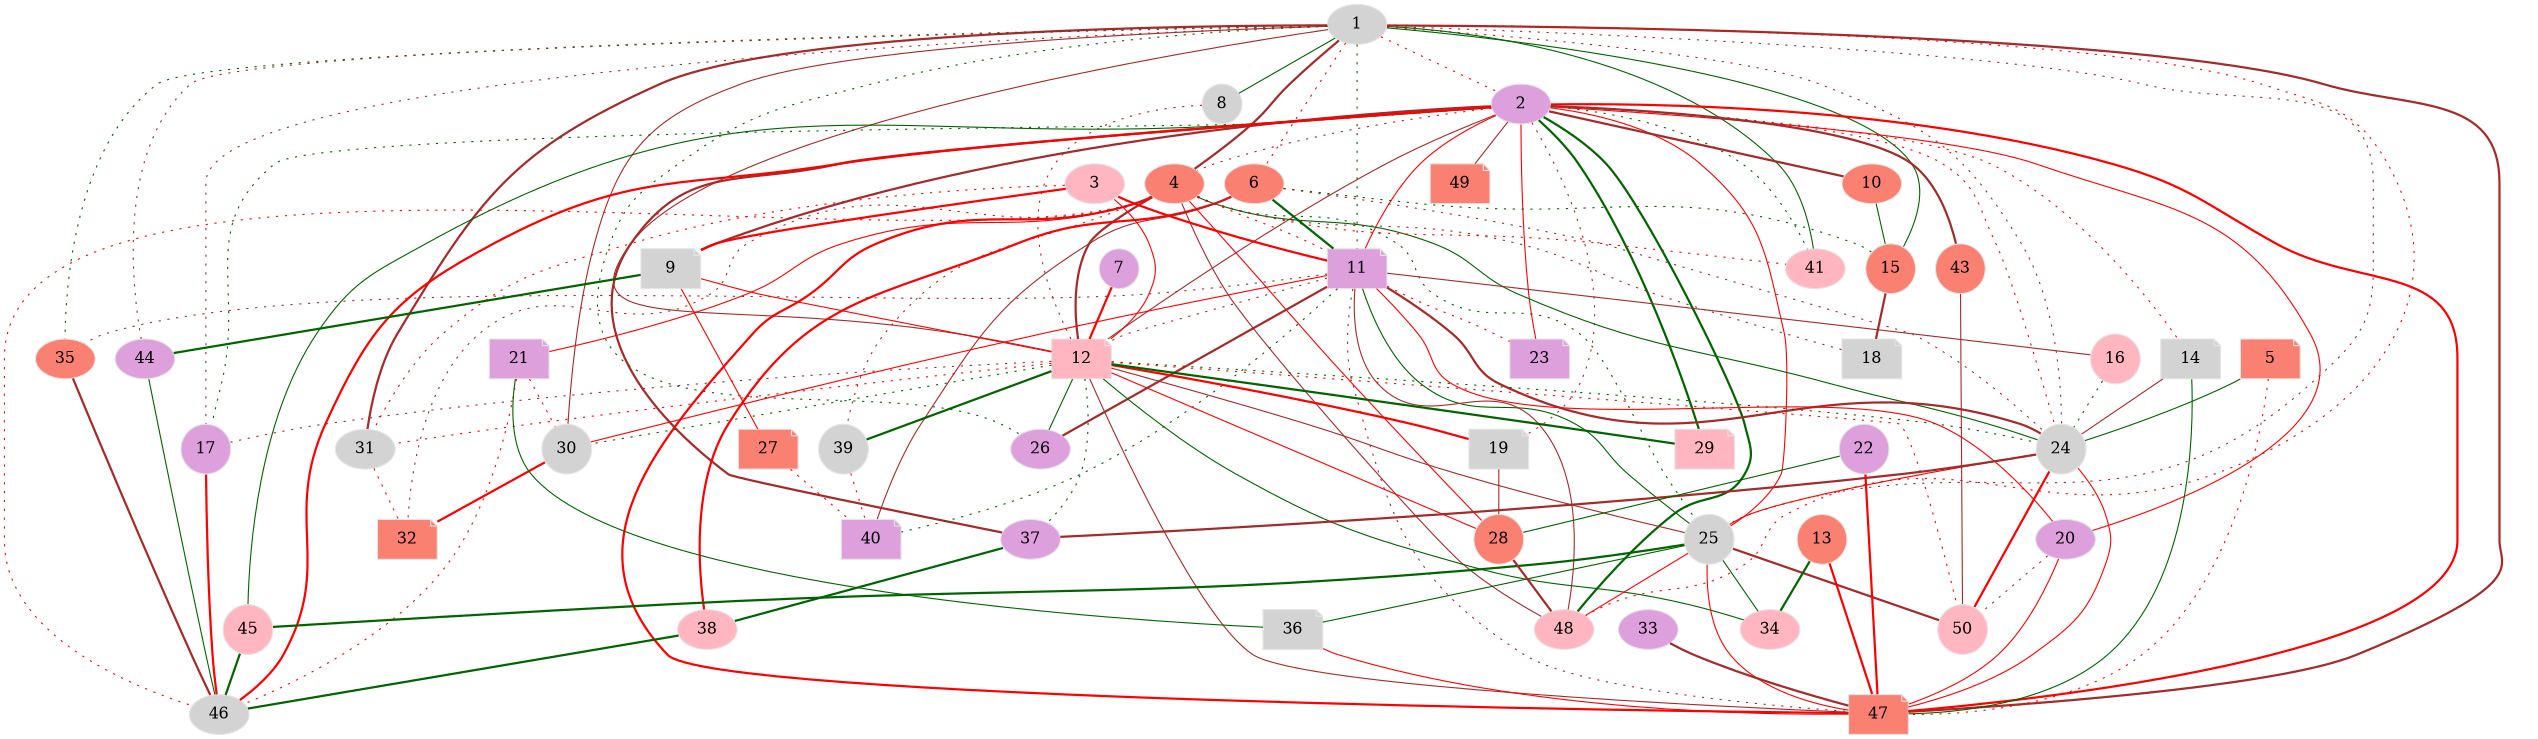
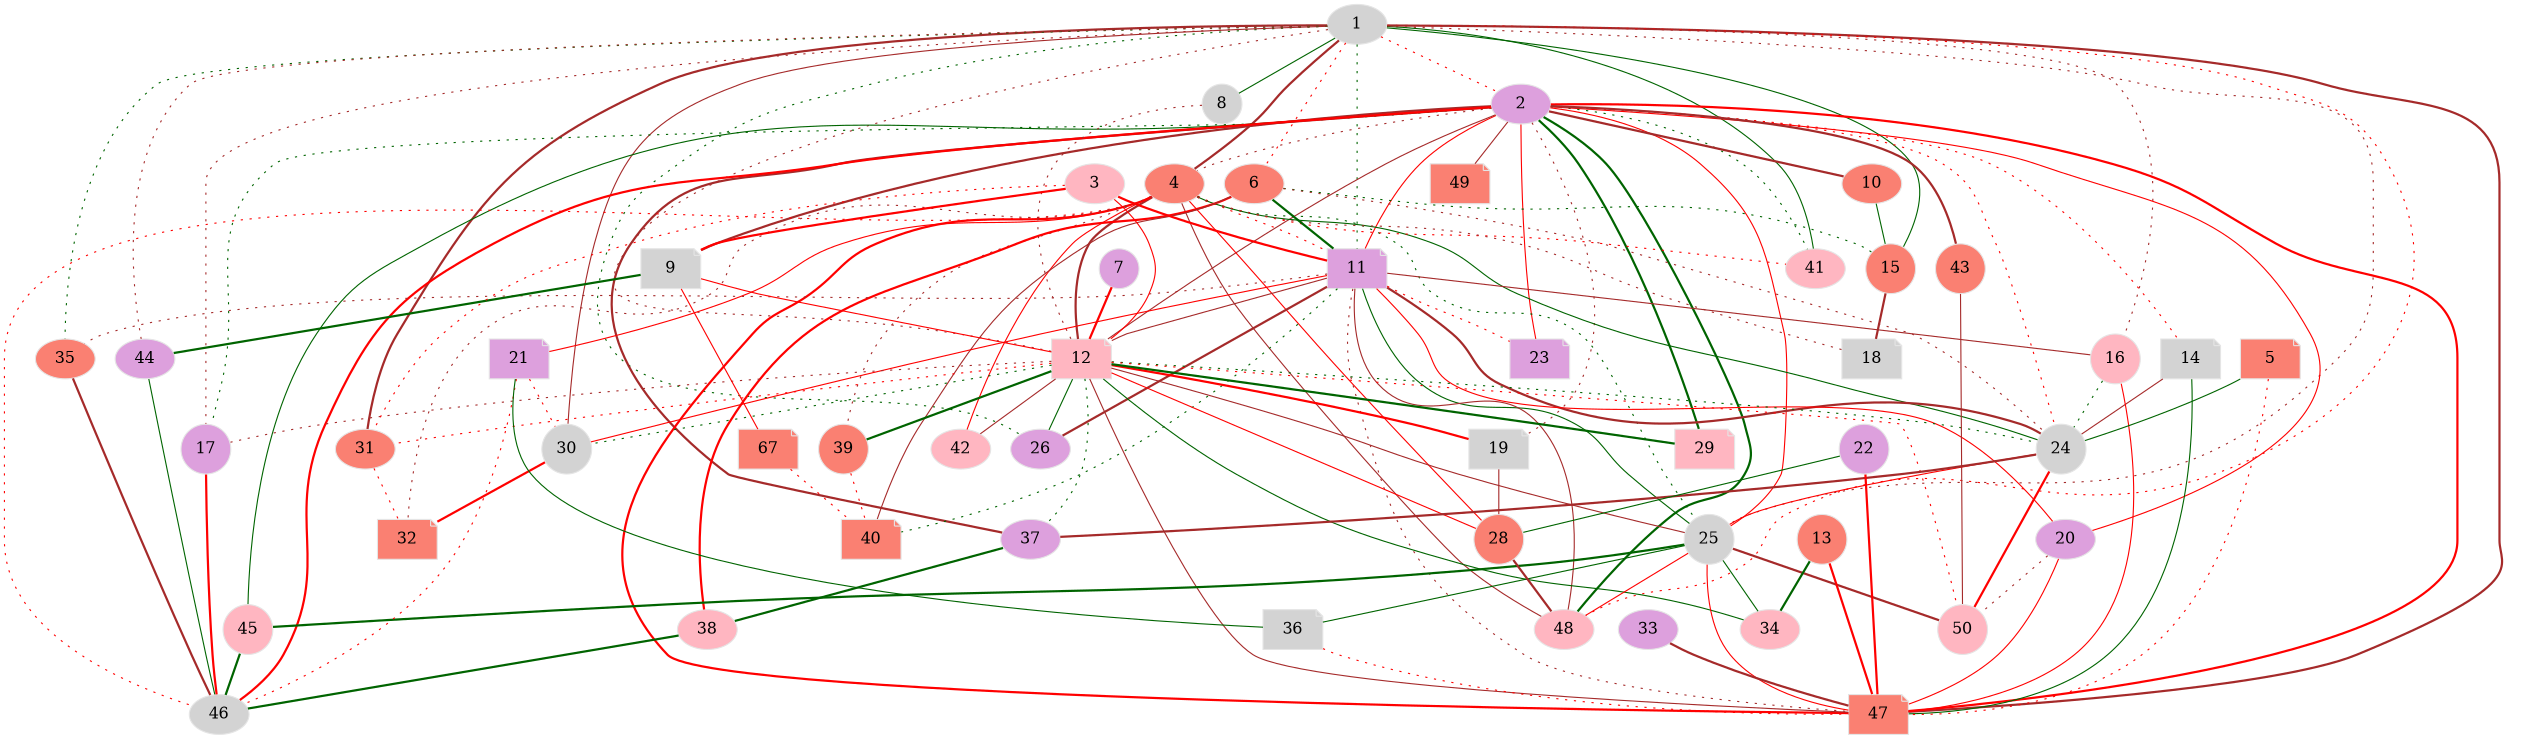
edge "1" -- "24": now "1" -- "16"
edge "1" -- "12": style solid -> dotted
edge "11" -- "12": style dotted -> solid
node "31": fillcolor lightgrey -> salmon
node "27": label "27" -> "67"
node "39": fillcolor lightgrey -> salmon
node "42": added
node "40": fillcolor plum -> salmon
edge "24" -- "47": now "16" -- "47"
edge "36" -- "47": style solid -> dotted
